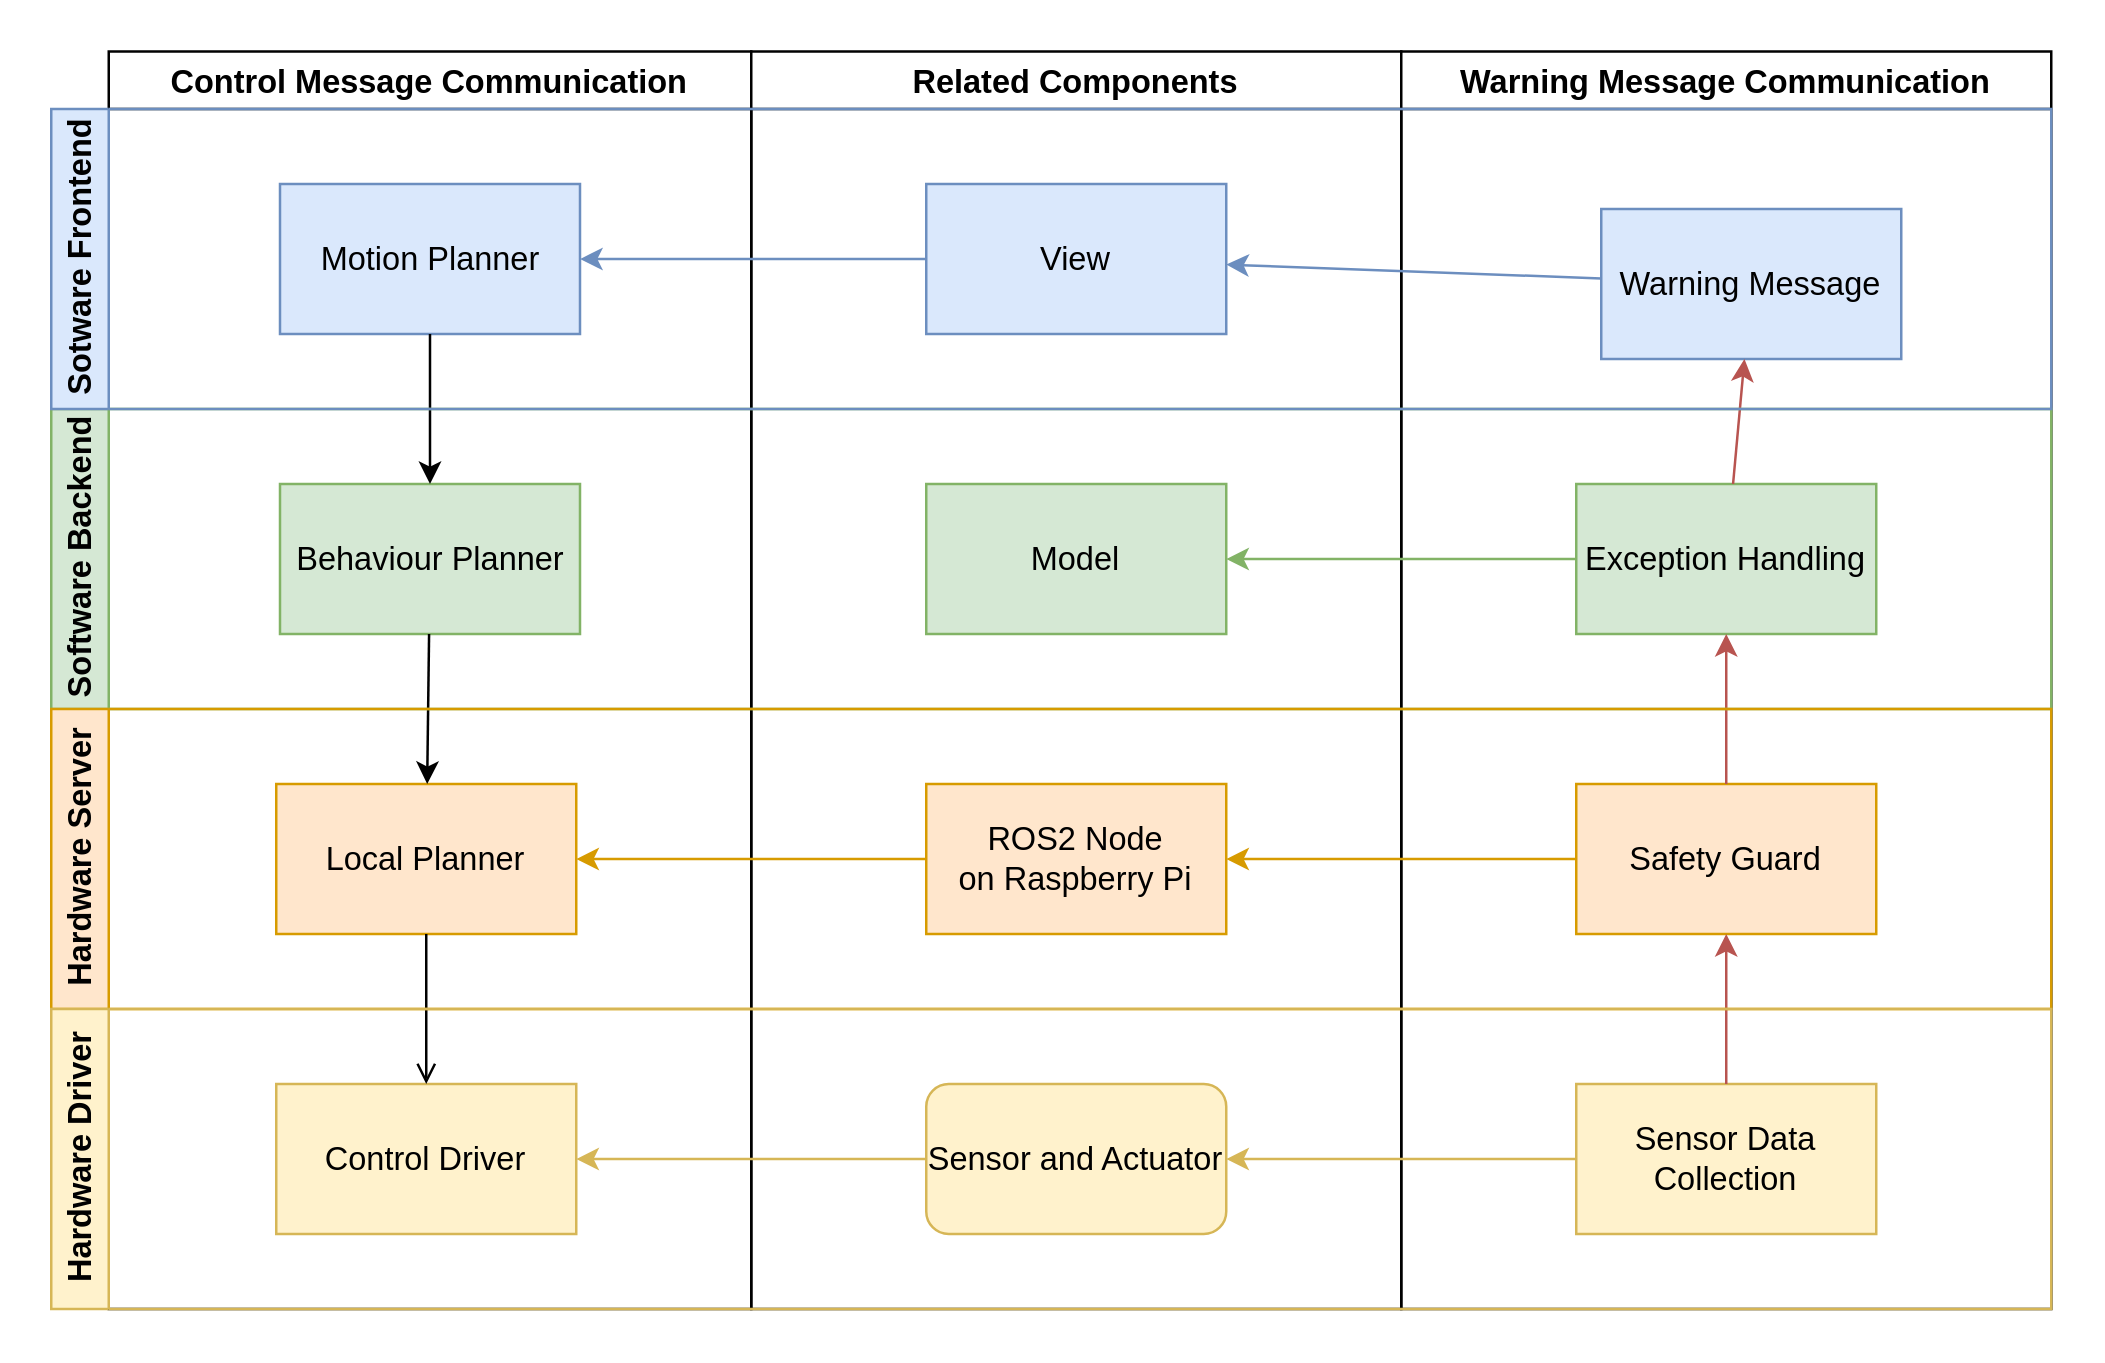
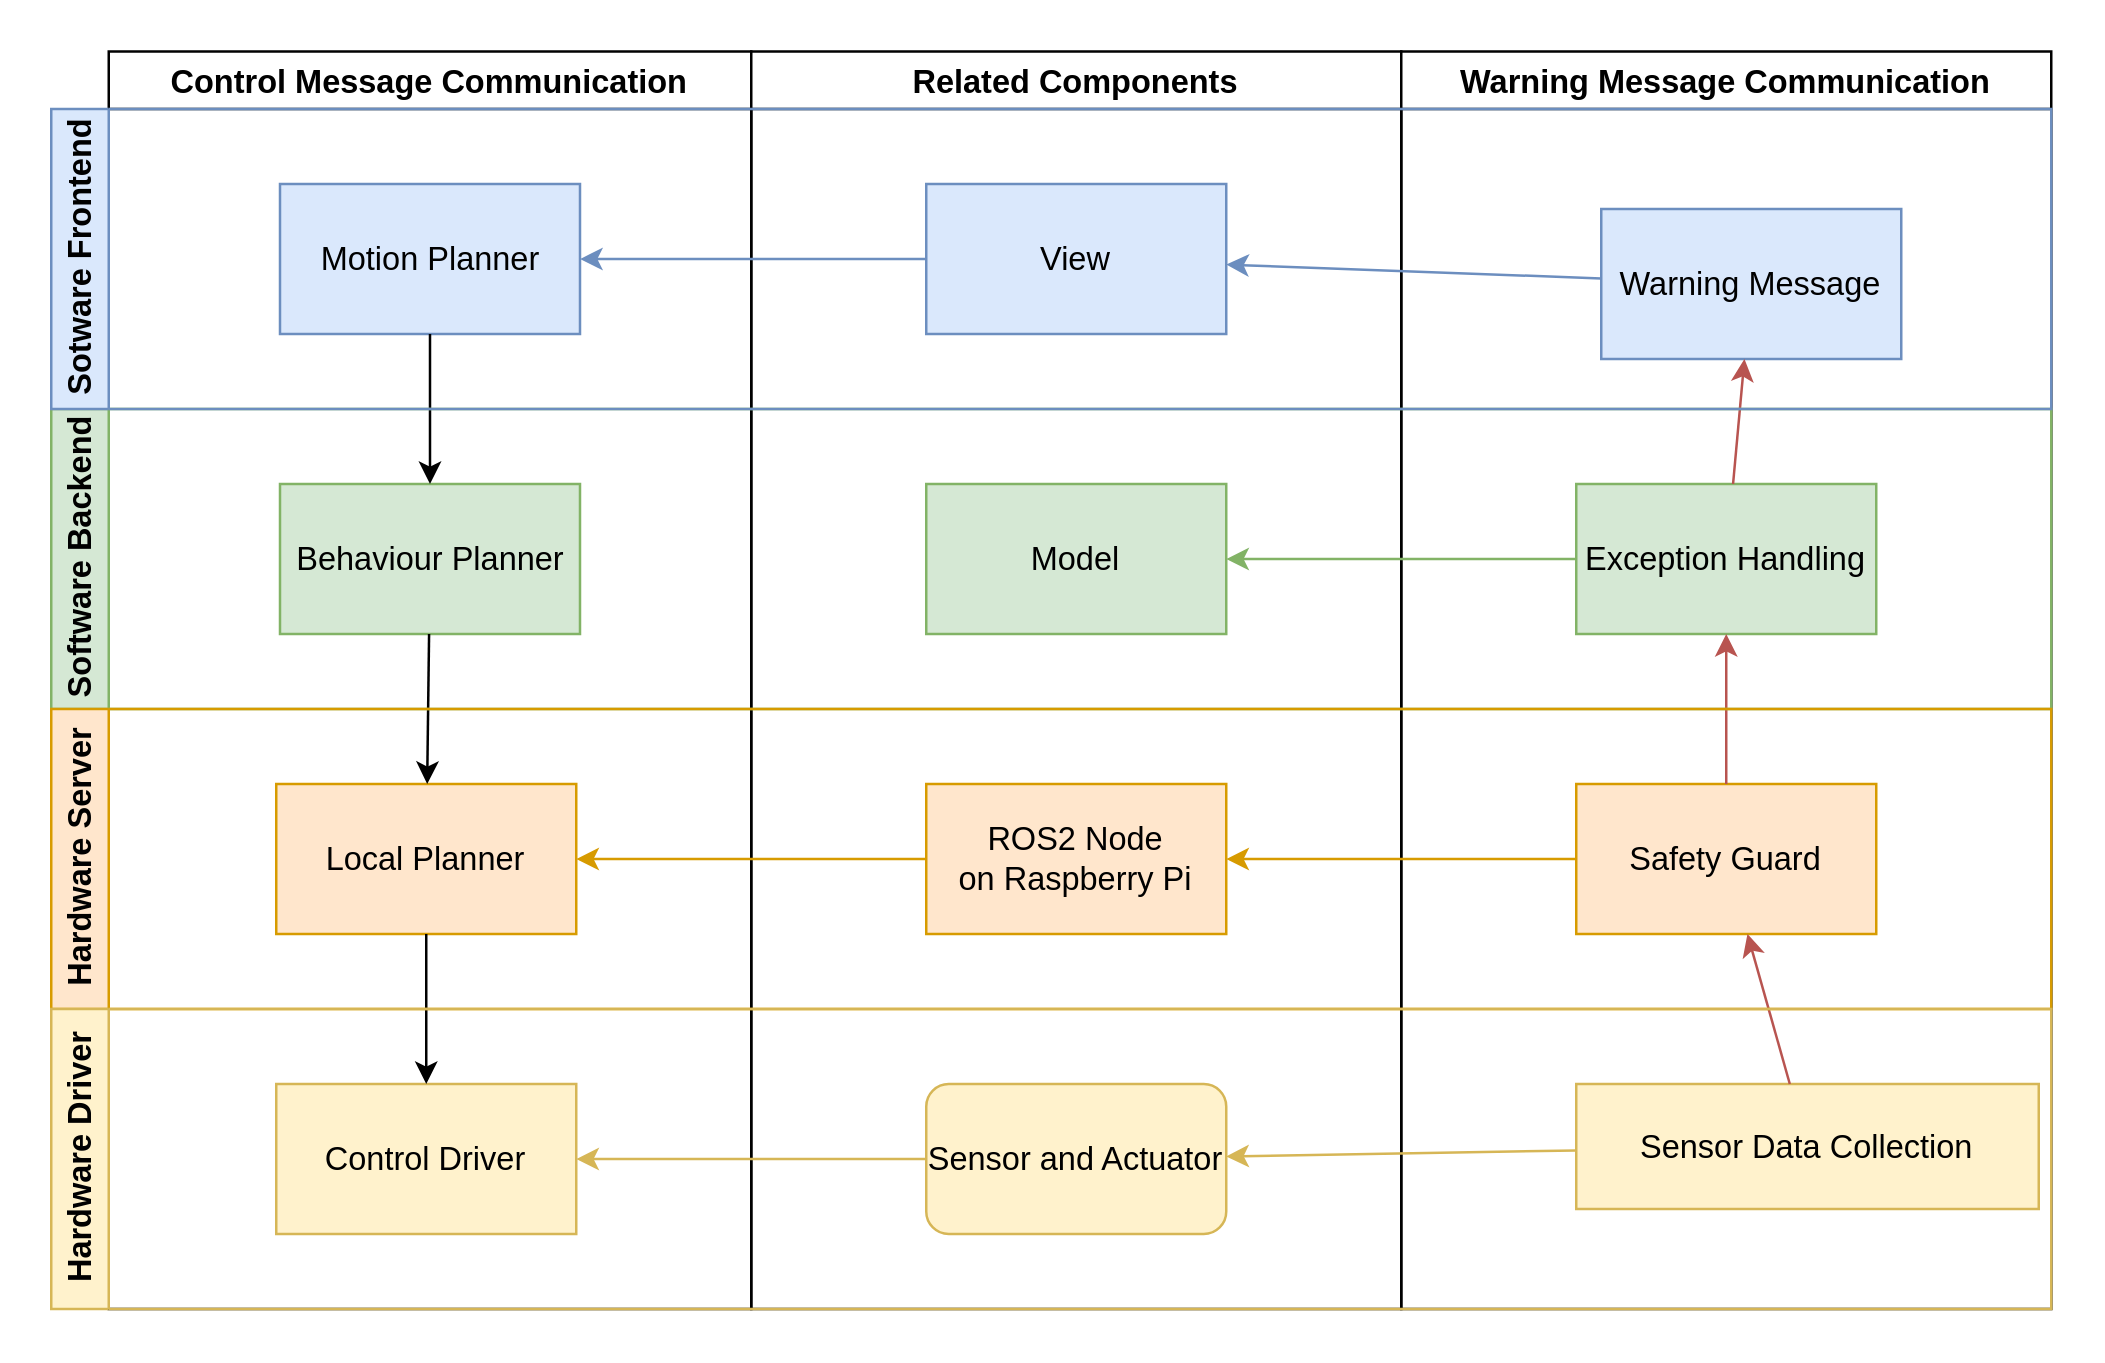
edge "Local Planner" -> "Control Driver": arrowhead open -> classic
node "Sensor Data Collection": size 300x150 -> 463x125
